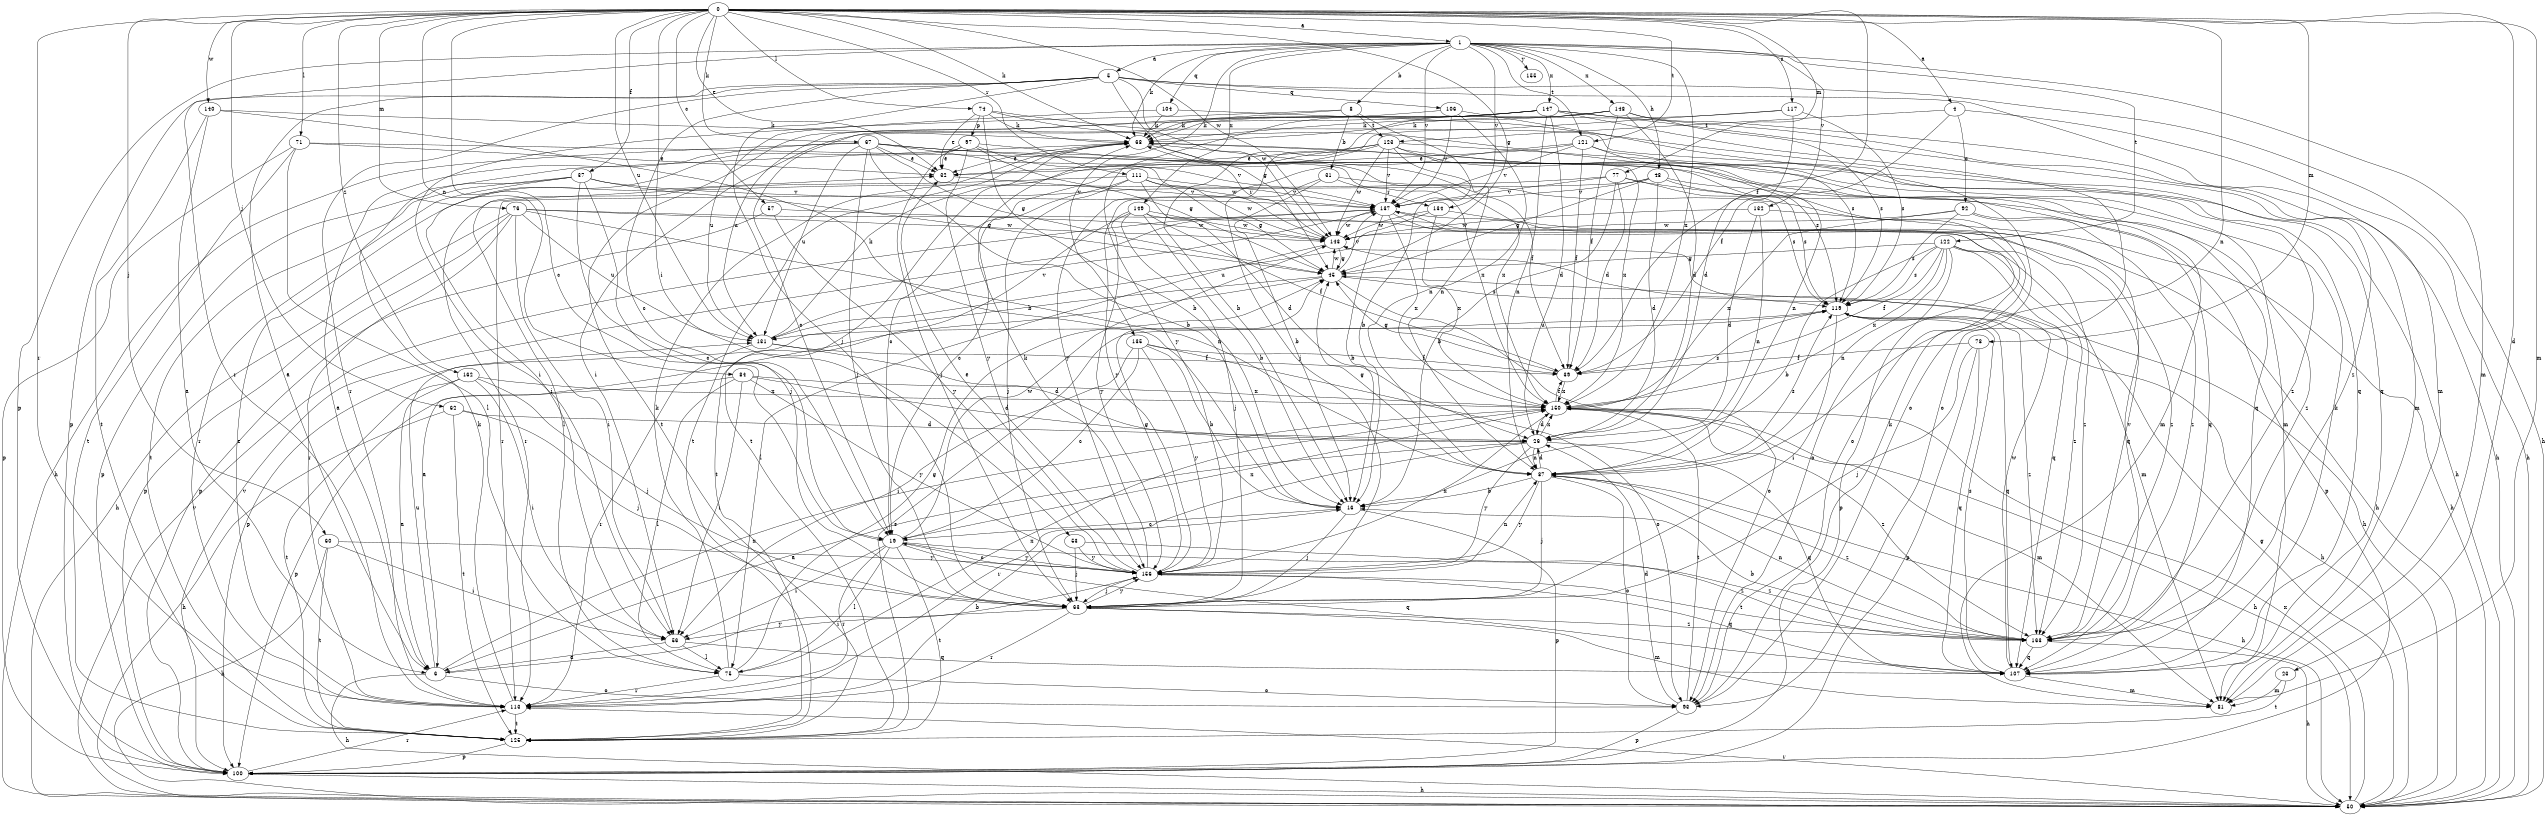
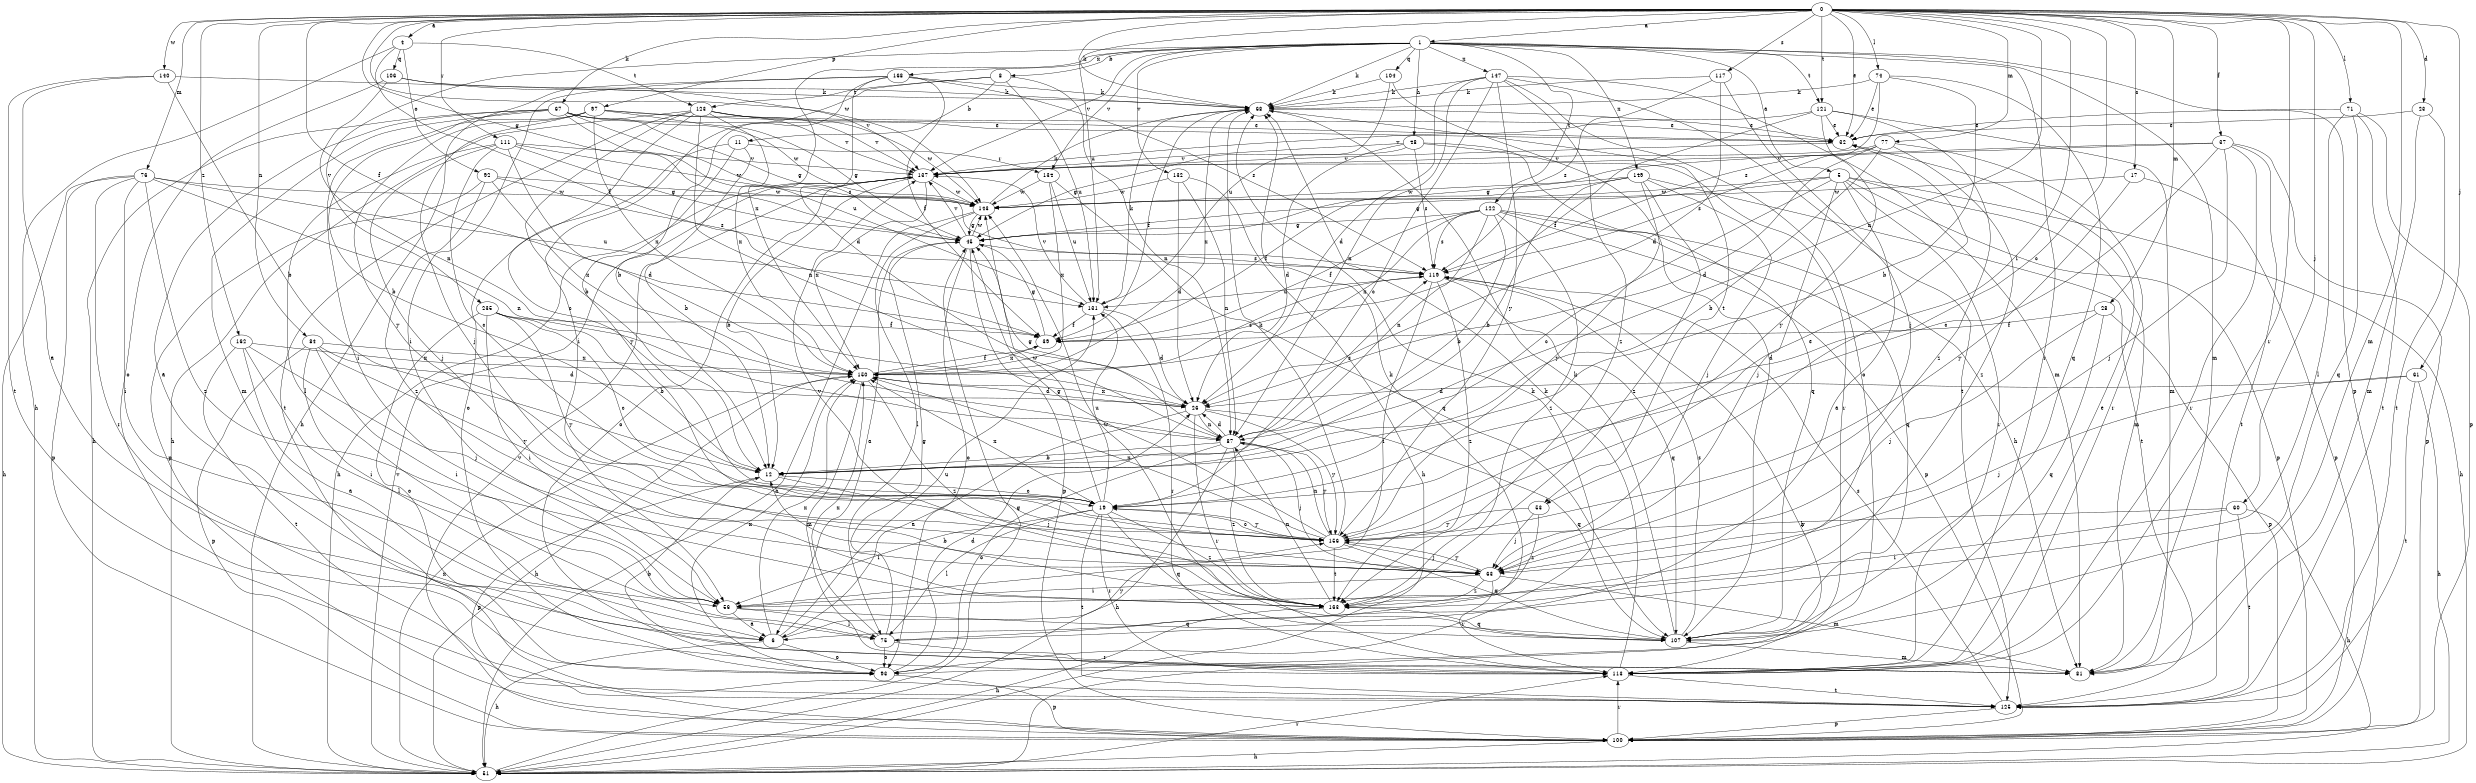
node "155": removed
edge "5" -> "106": now "4" -> "106"
node "148": label "148" -> "168"
edge "74" -> "97": now "0" -> "97"
edge "23" -> "32": added, label "e"
node "31": label "31" -> "11"
edge "143" -> "68": label "r" -> "k"
node "57": label "57" -> "17"
edge "77" -> "39": now "77" -> "26"
node "135": label "135" -> "235"
node "78": label "78" -> "28"
edge "104" -> "107": label "q" -> "d"
edge "19" -> "131": added, label "u"
node "62": label "62" -> "61"
edge "67" -> "63": removed, label "j"
edge "68" -> "125": now "68" -> "53"
edge "122" -> "81": label "m" -> "h"
node "16": label "16" -> "12"
edge "93" -> "150": label "t" -> "x"
edge "119" -> "63": now "119" -> "56"
node "50": label "50" -> "51"
